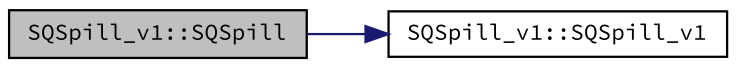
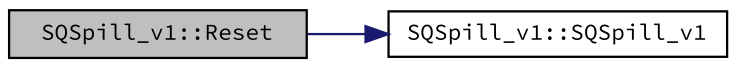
node "SQSpill_v1::SQSpill": label "SQSpill_v1::SQSpill" -> "SQSpill_v1::Reset"
